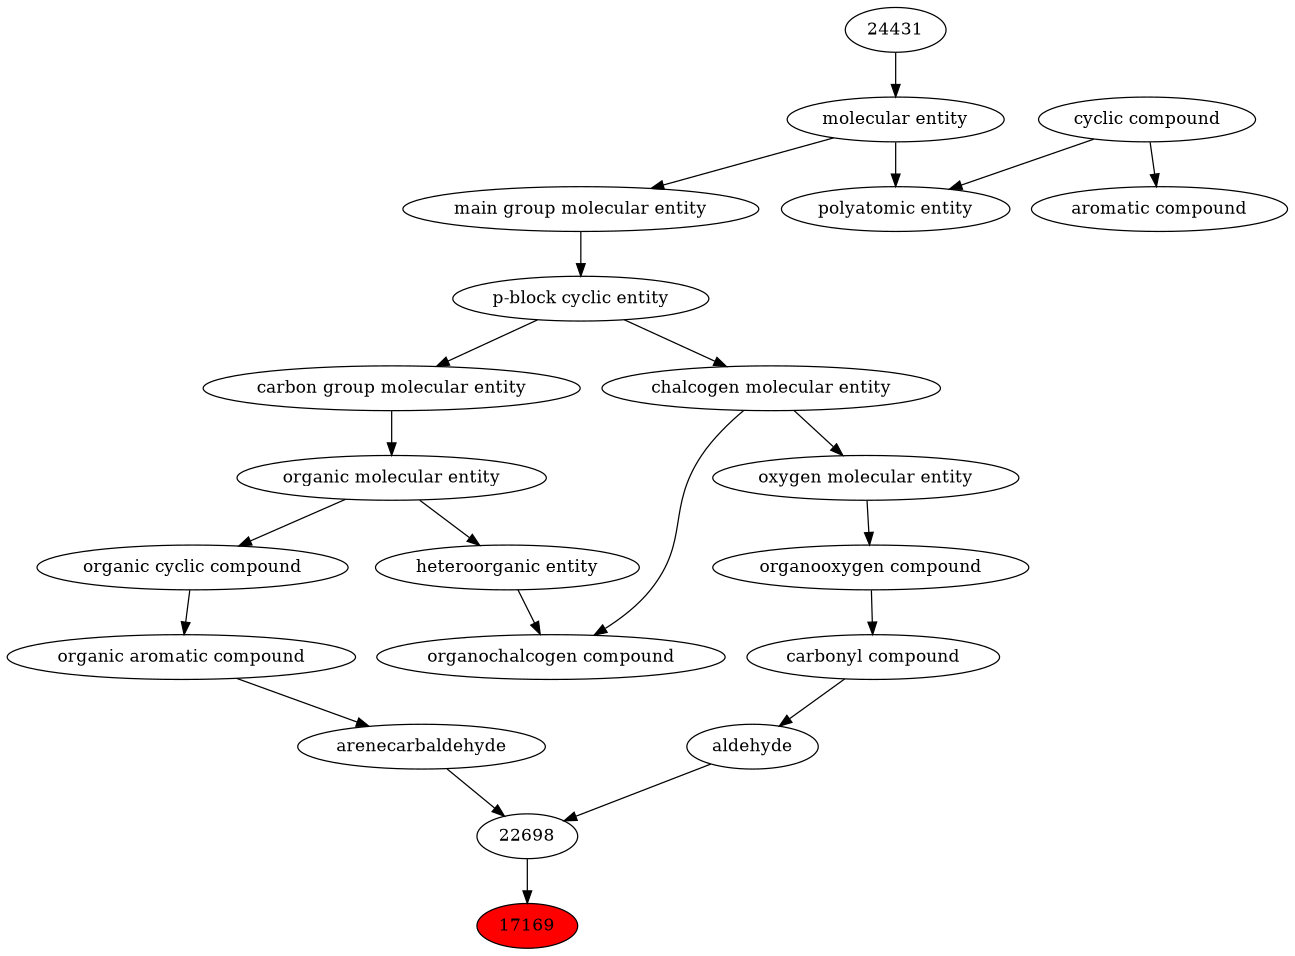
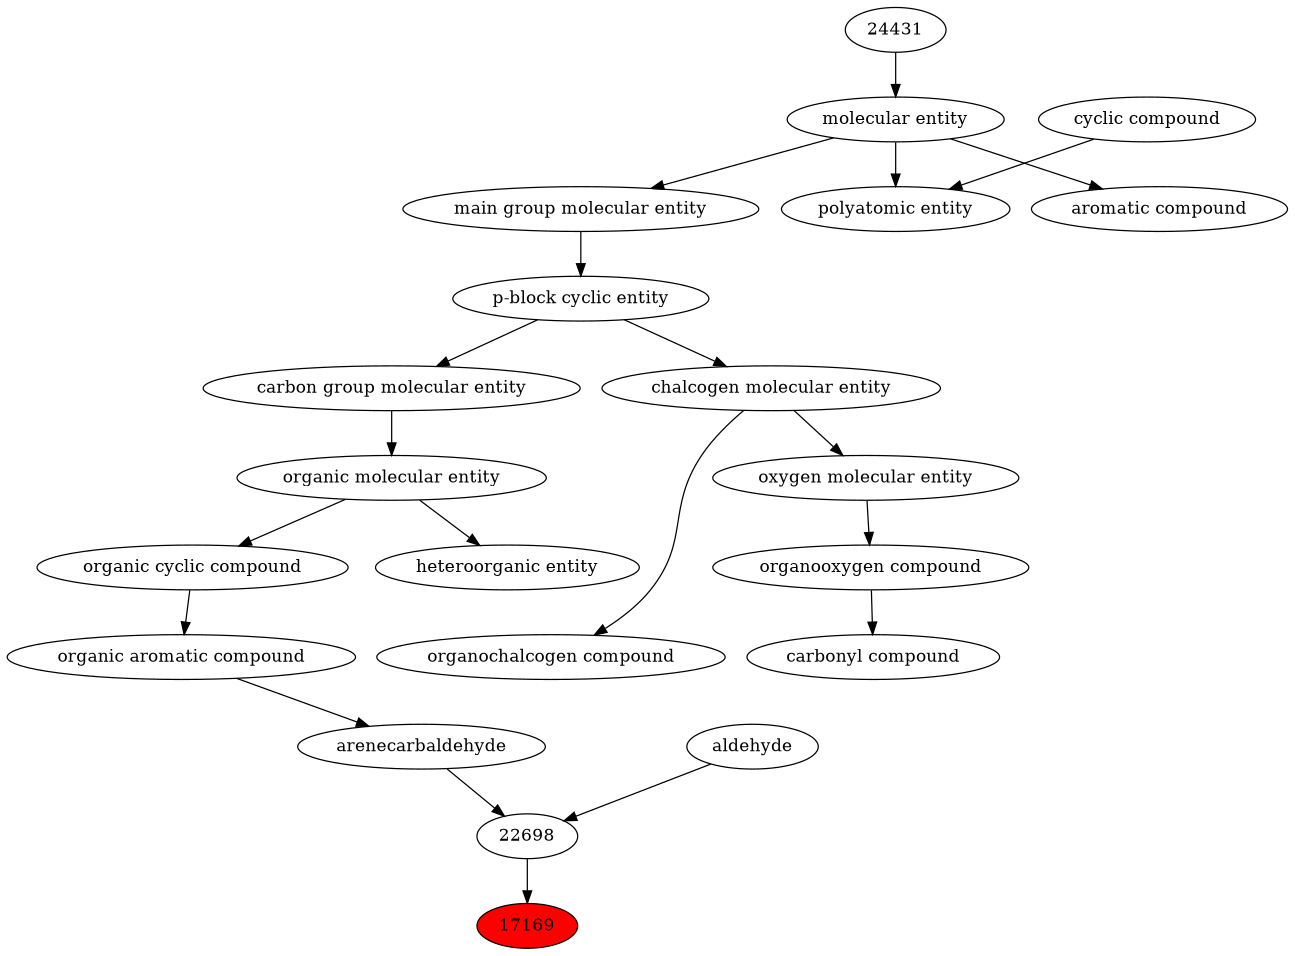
edge "cyclic compound" -> "aromatic compound": now "molecular entity" -> "aromatic compound"
edge "heteroorganic entity" -> "organochalcogen compound": removed
edge "carbonyl compound" -> "aldehyde": removed
